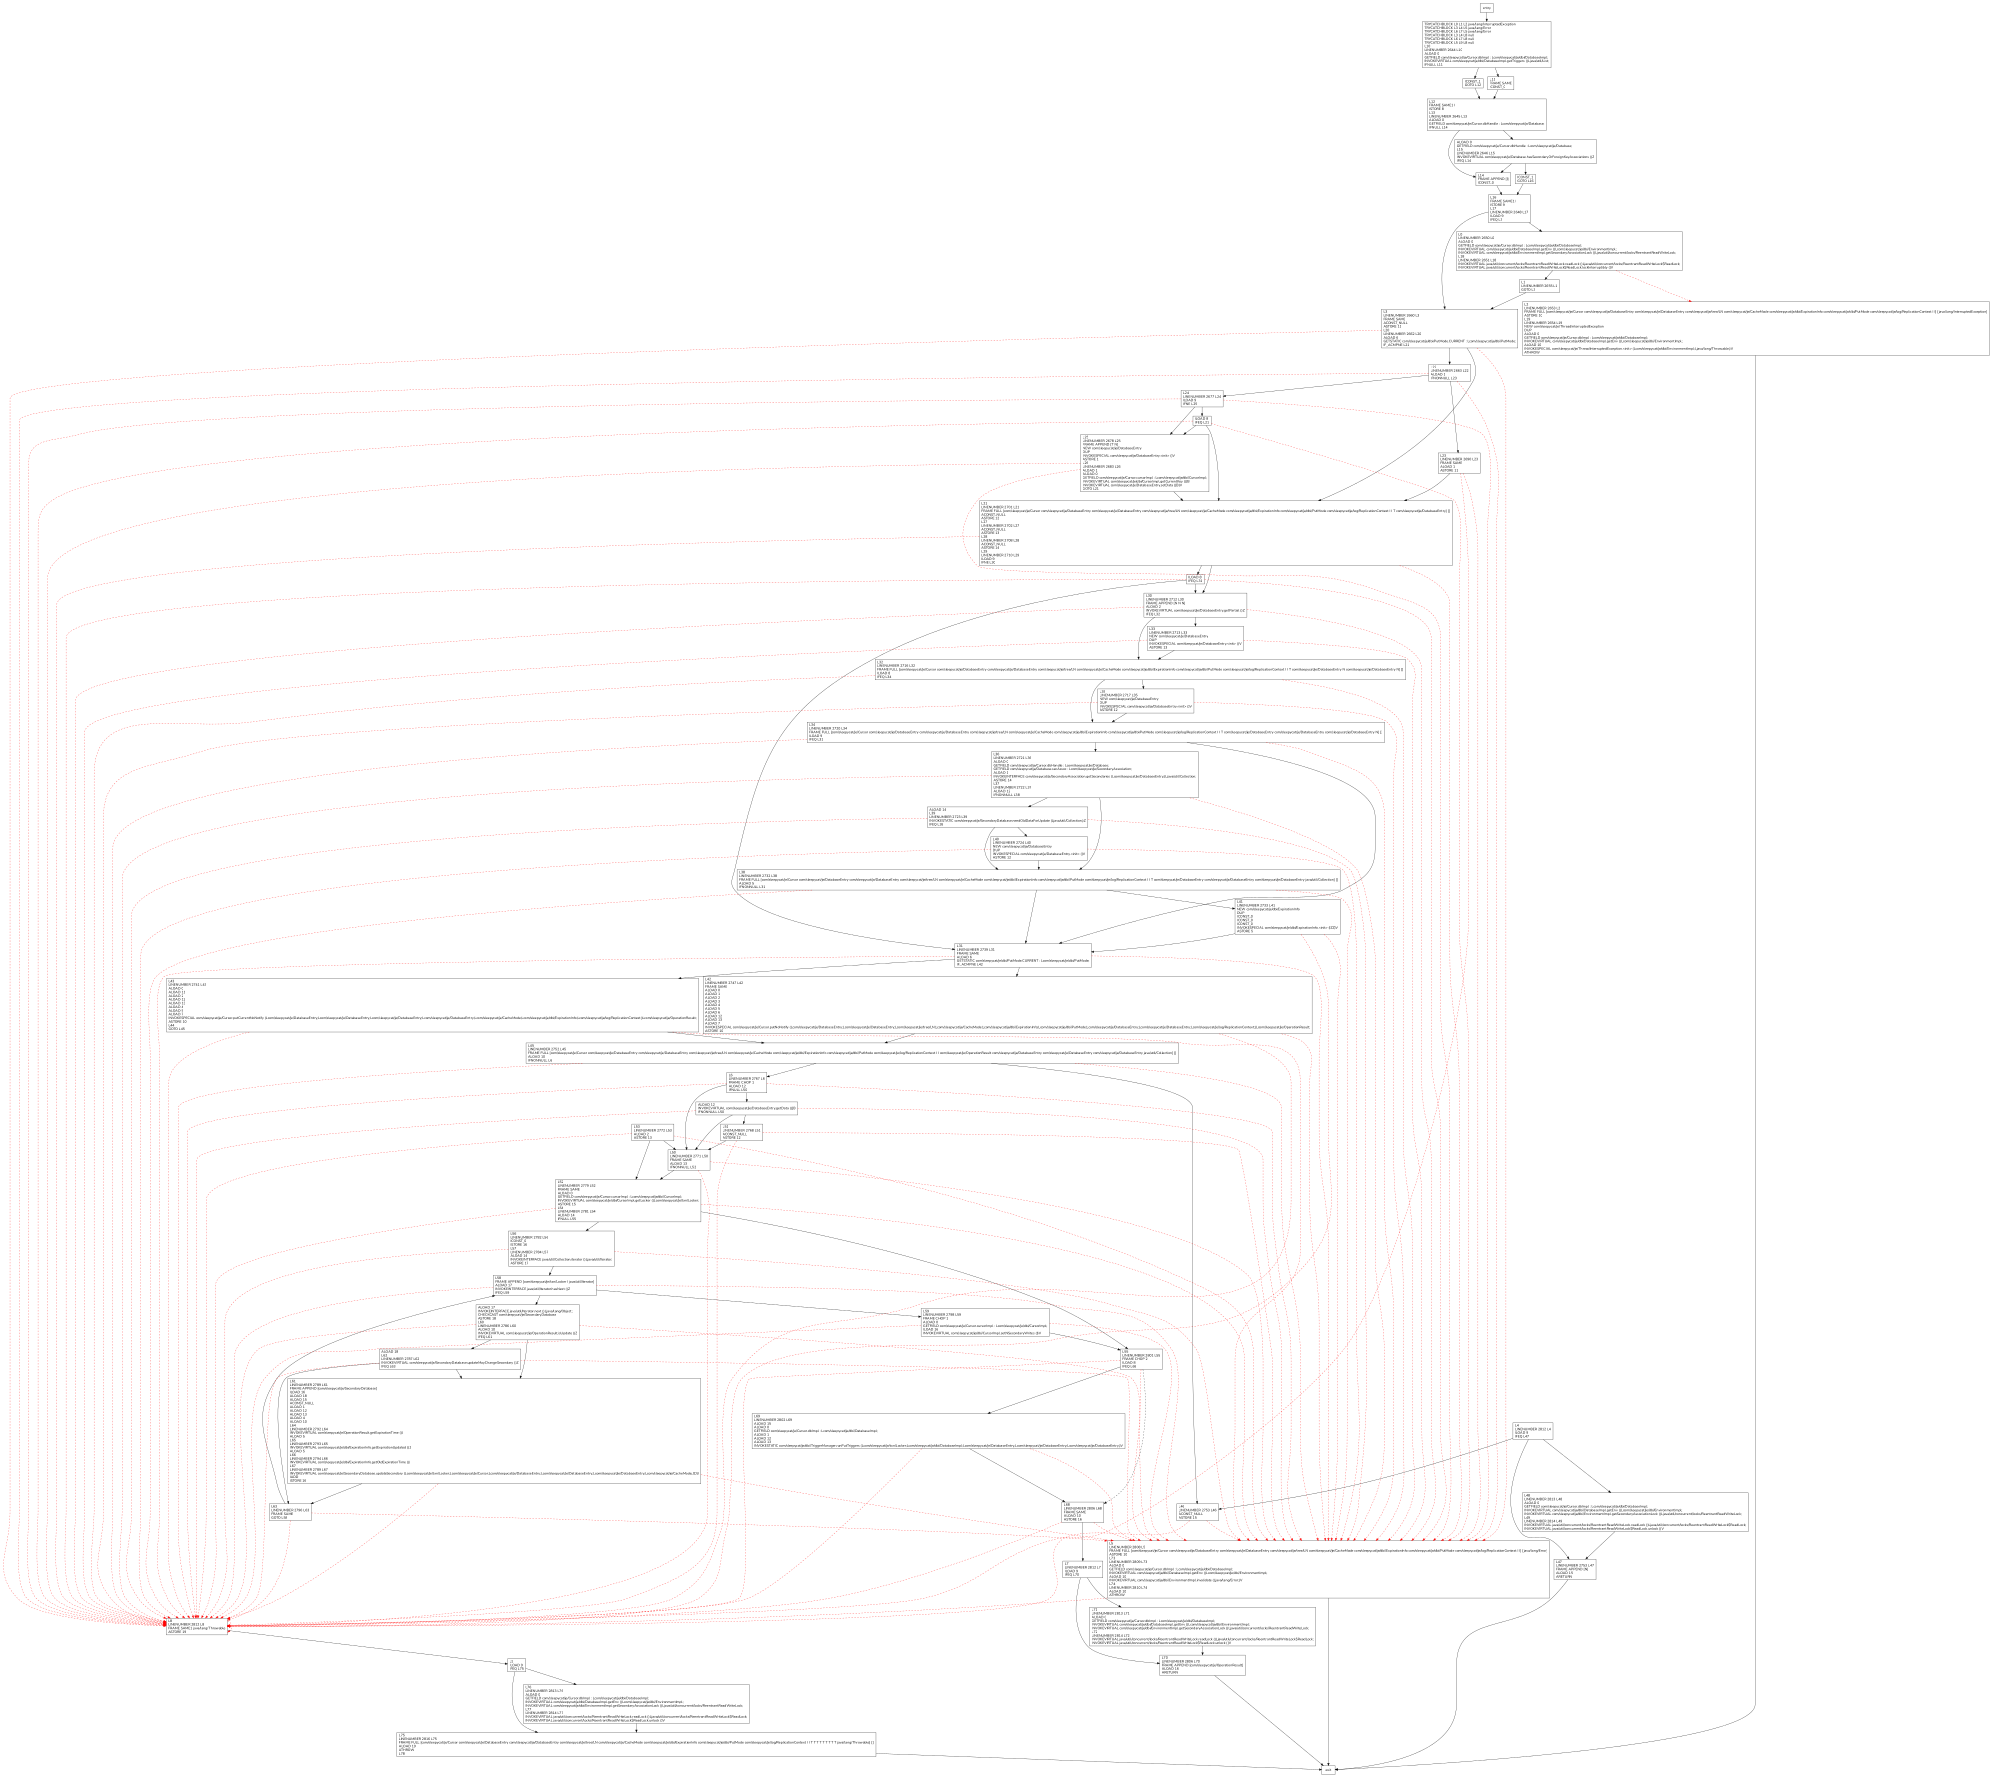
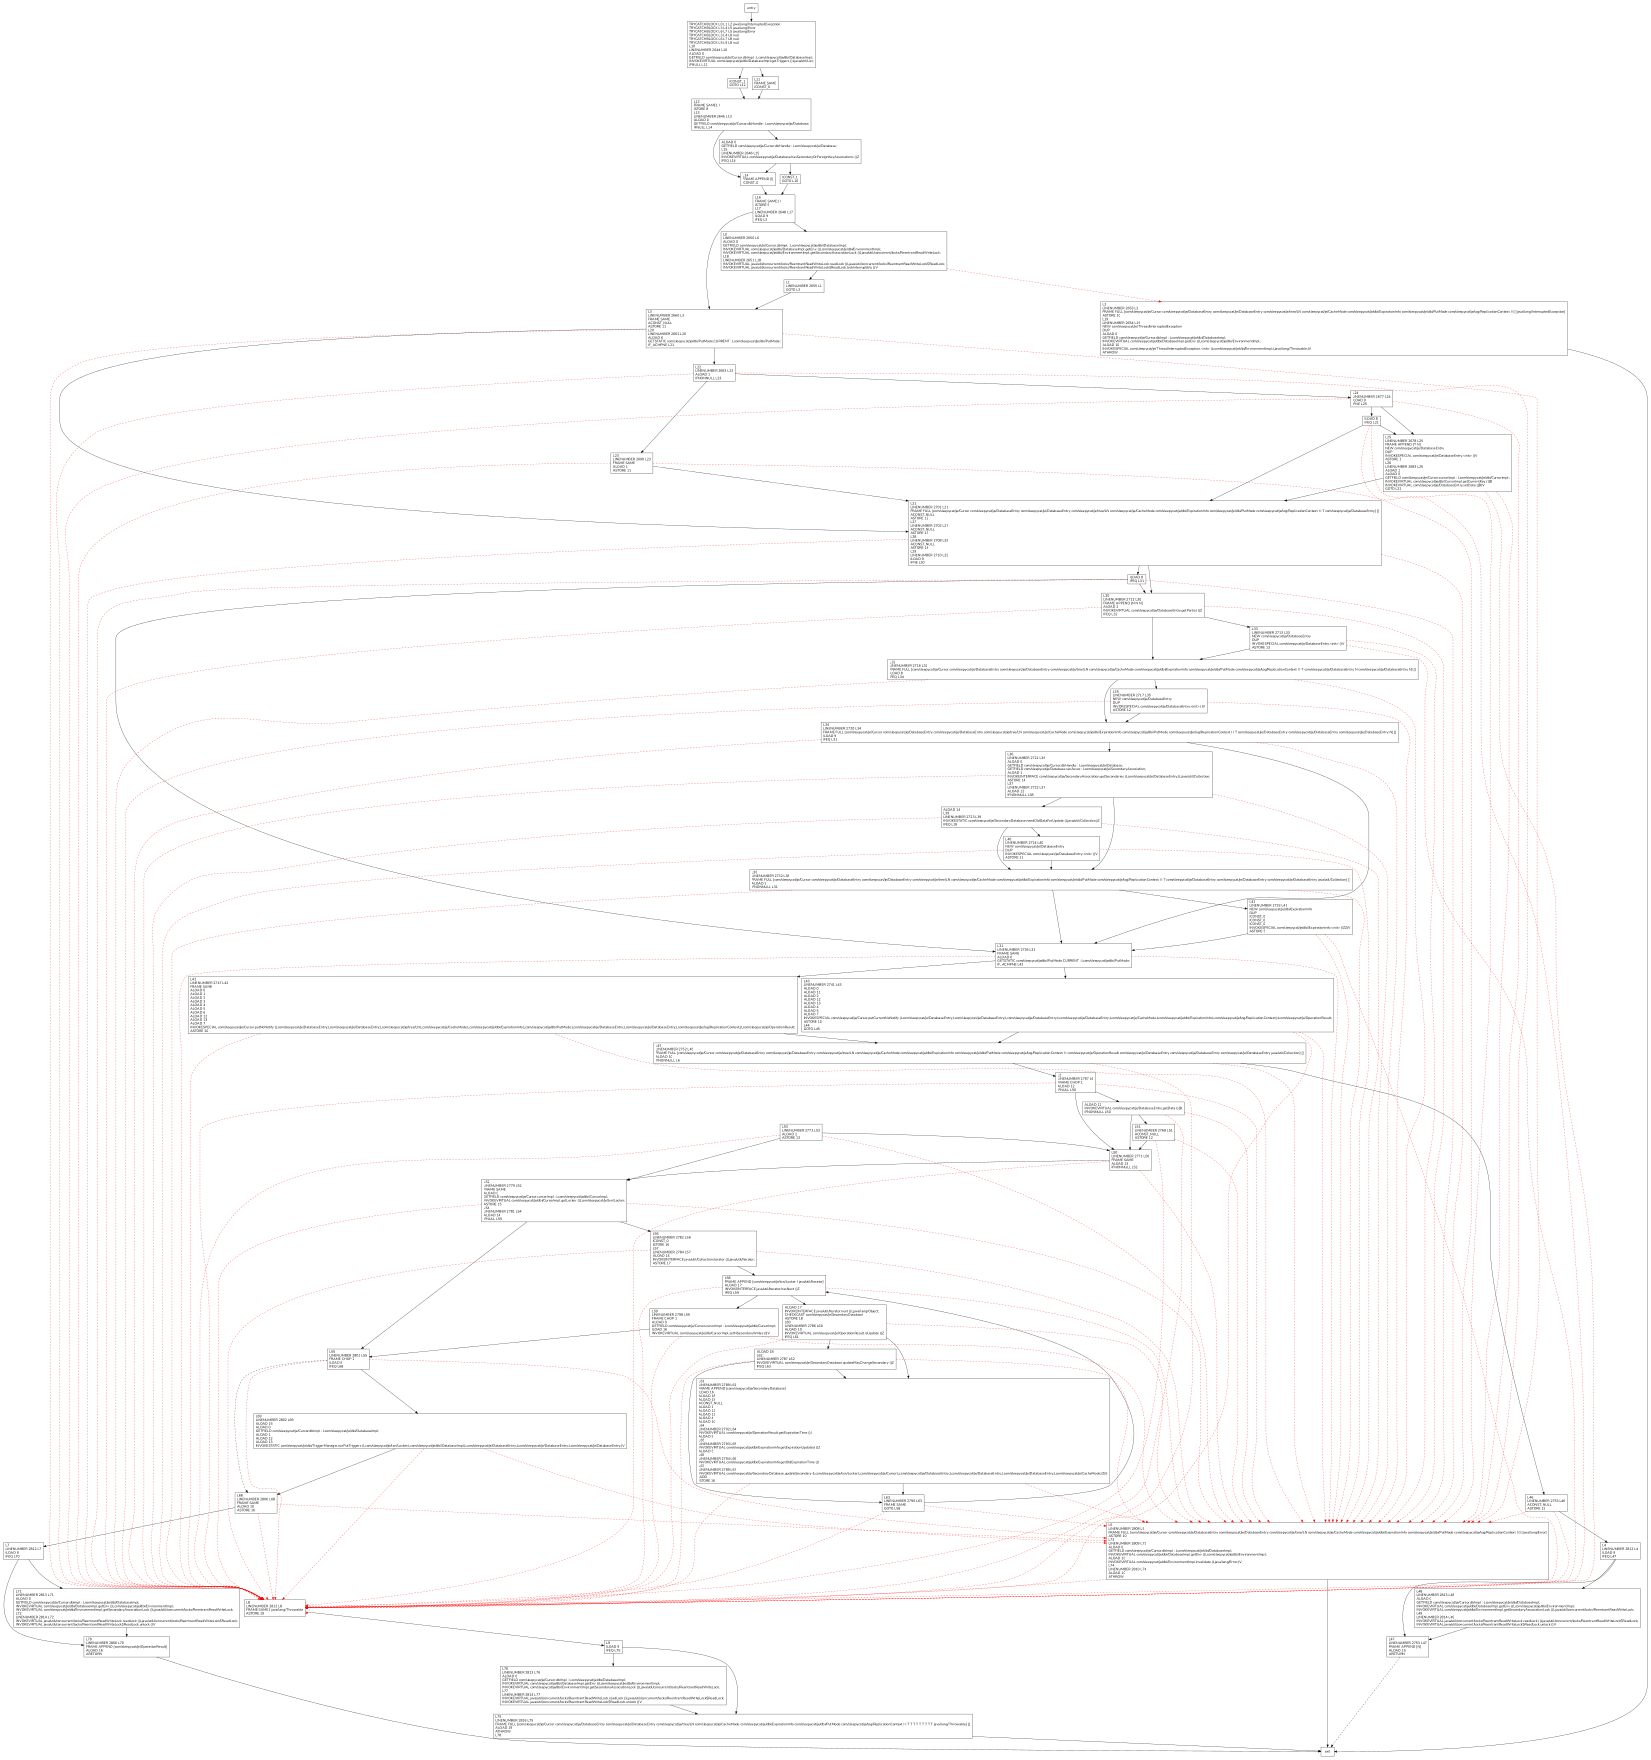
edge "L4 LINENUMBER 2812 L4 ILOAD 9 IFEQ L47" -> "L46 LINENUMBER 2753 L46 ACONST_NULL ASTORE 15": reversed
edge "L47 LINENUMBER 2753 L47 FRAME APPEND [N] ALOAD 15 ARETURN" -> "exit": style solid -> dashed
